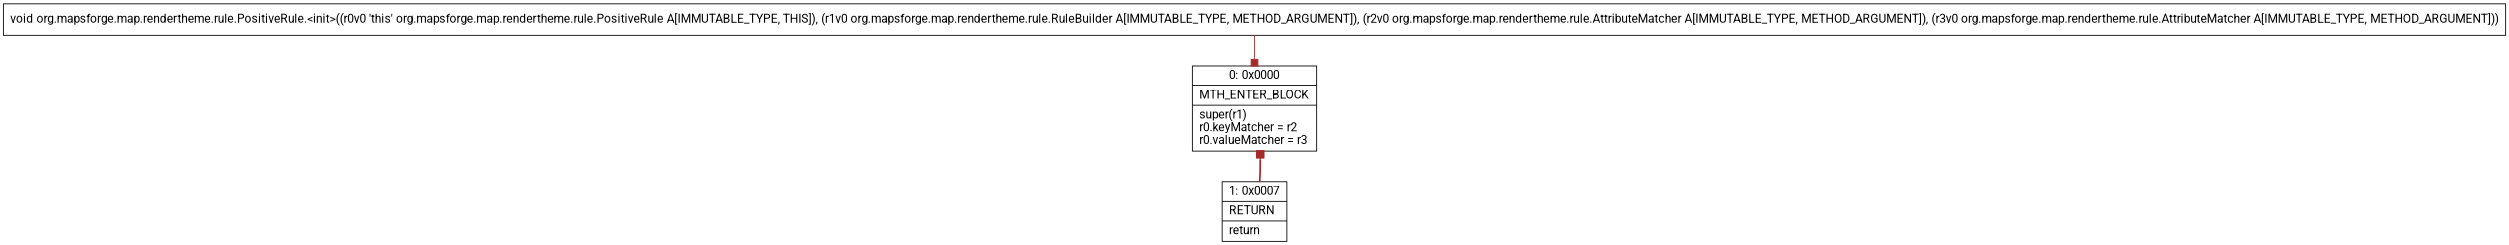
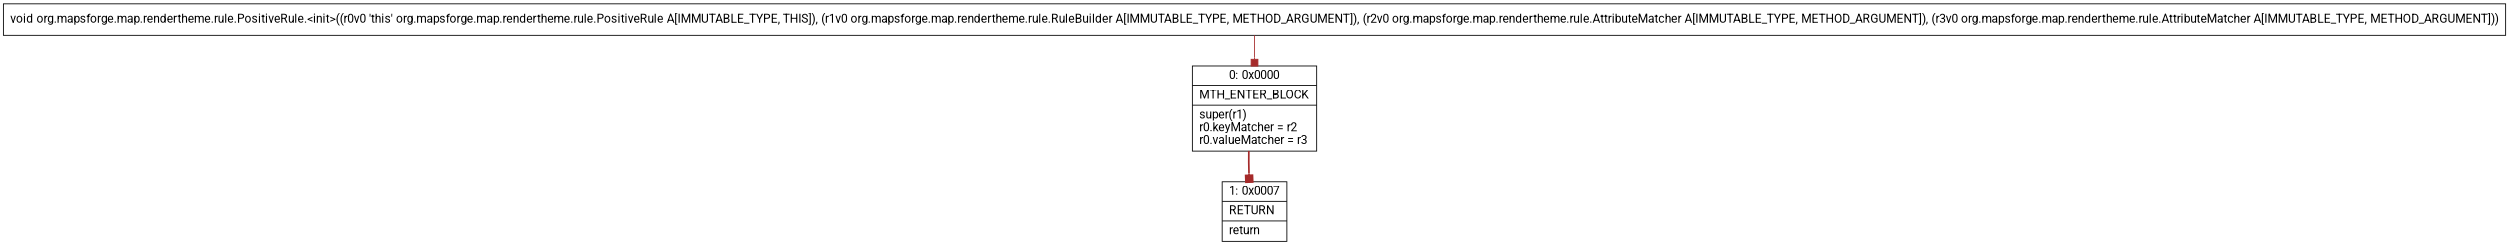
edge "1: 0x0007" -> "0: 0x0000": reversed
